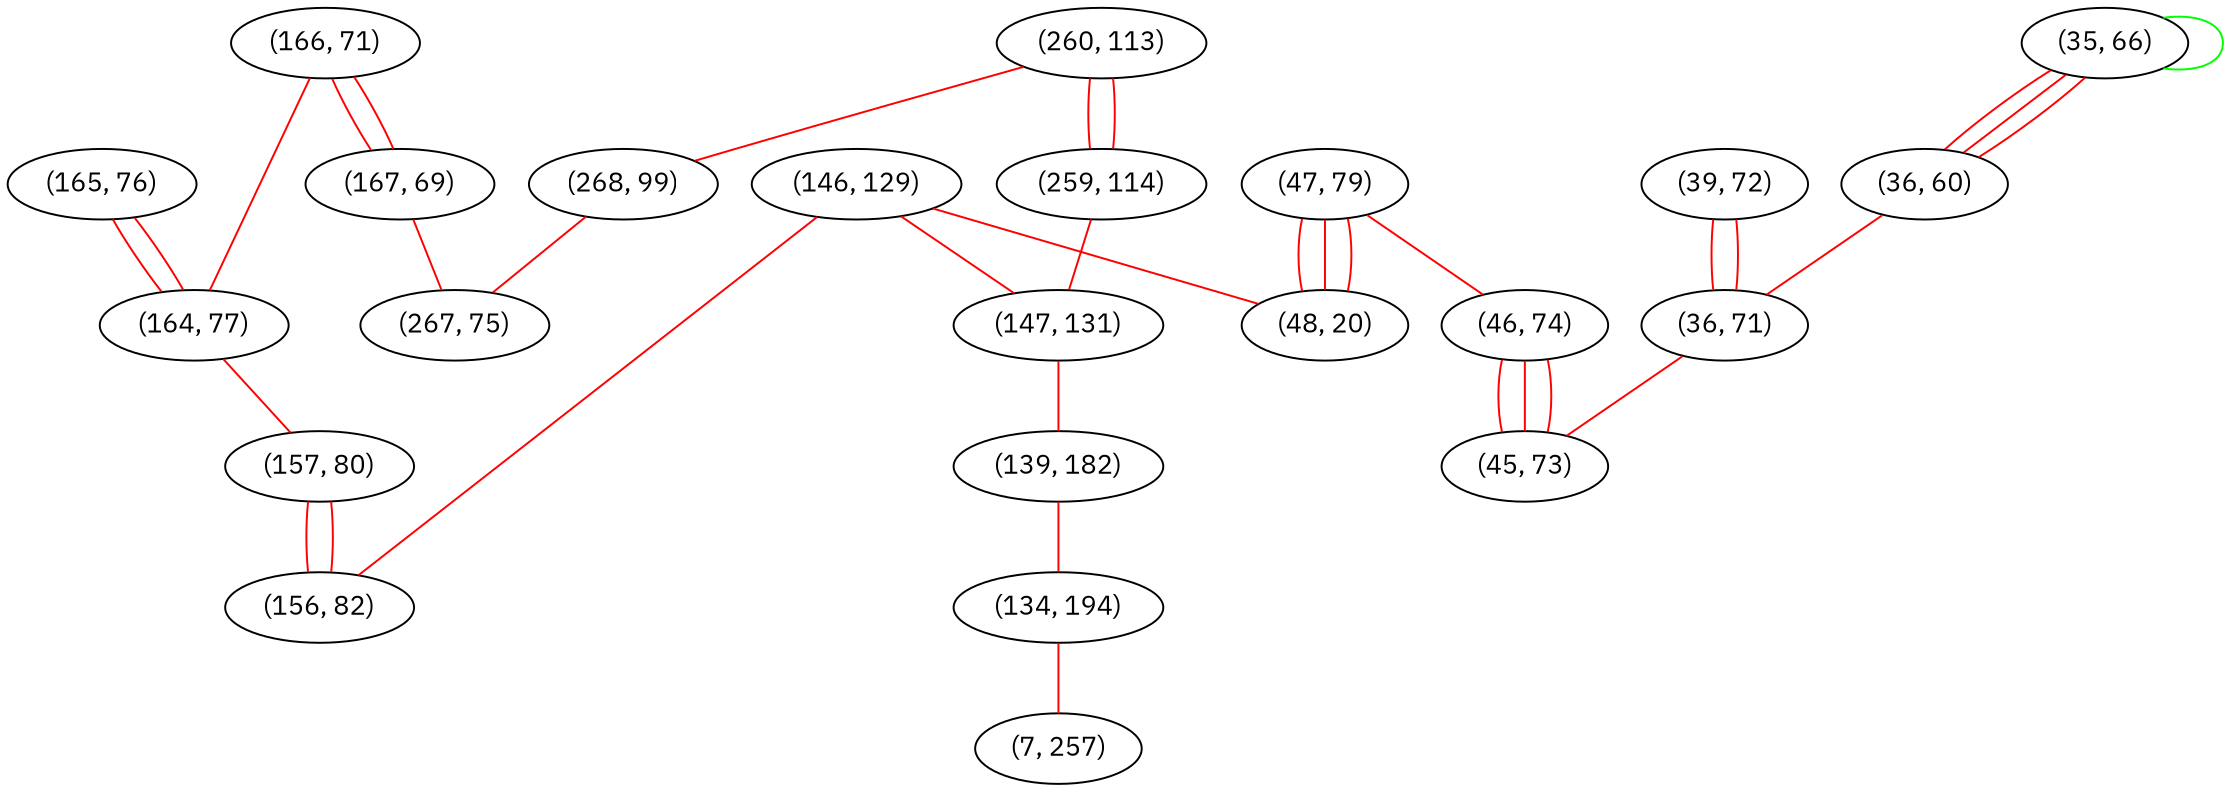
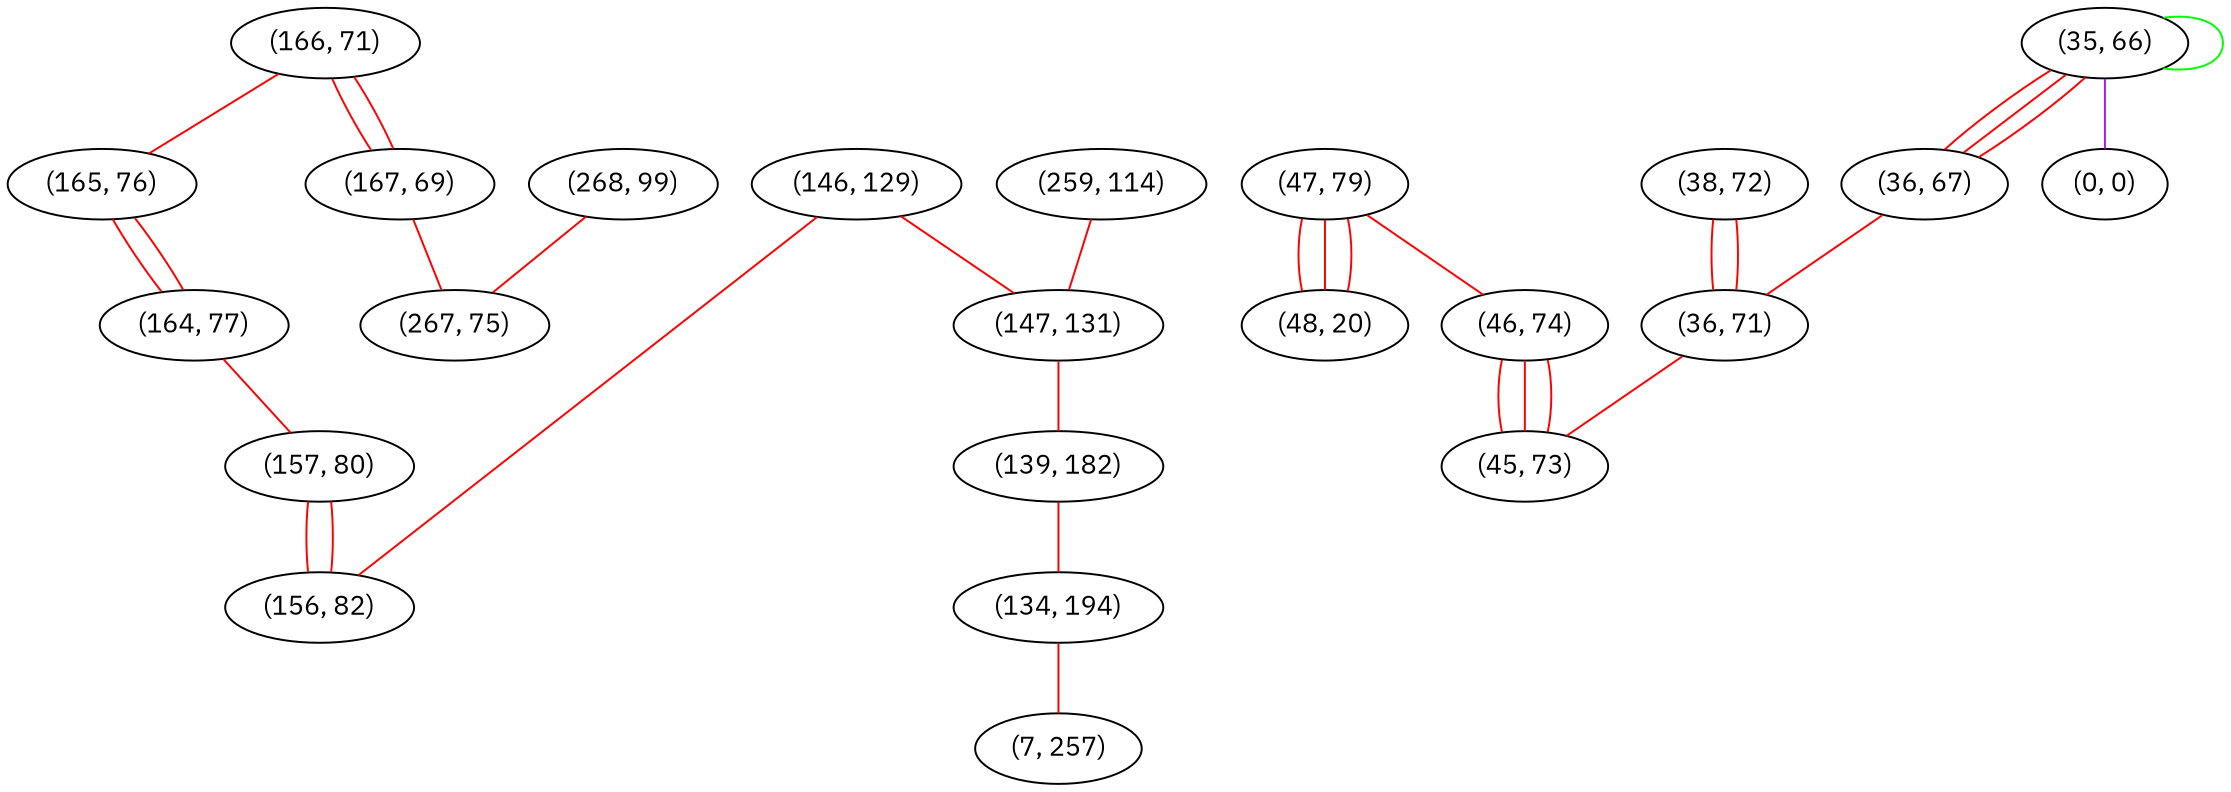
node "(260, 113)": removed
edge "(166, 71)" -- "(164, 77)": now "(166, 71)" -- "(165, 76)"
node "(39, 72)": label "(39, 72)" -> "(38, 72)"
node "(36, 60)": label "(36, 60)" -> "(36, 67)"
node "(0, 0)": added
edge "(146, 129)" -- "(48, 20)": removed
